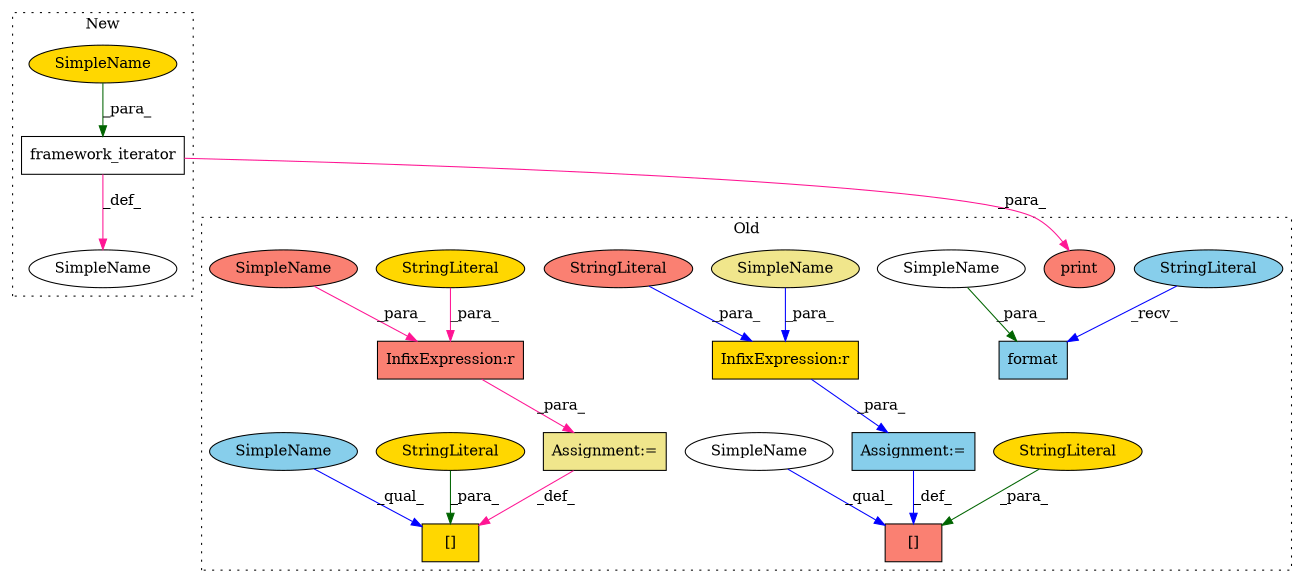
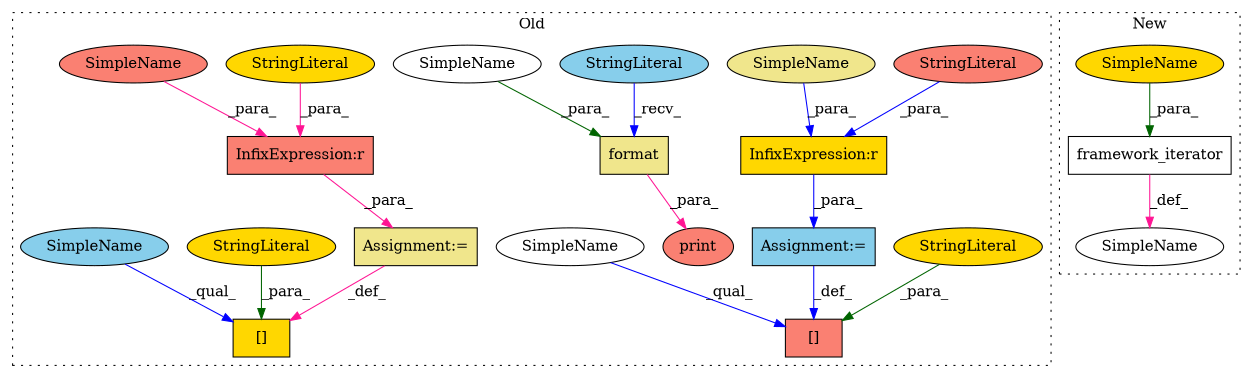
edge "framework_iterator" -> "print": now "format" -> "print"
node "format": fillcolor skyblue -> khaki
